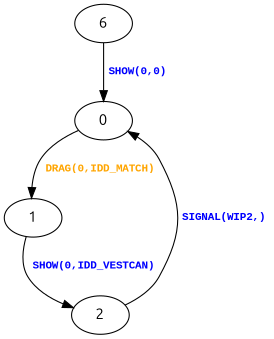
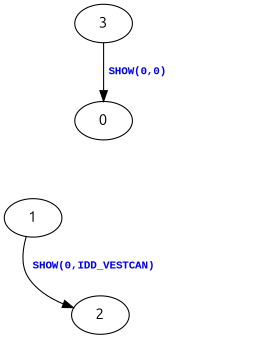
node "6": label "6" -> "3"
edge "0" -> "1": removed, label "DRAG(0,IDD_MATCH)"
edge "2" -> "0": removed, label "SIGNAL(WIP2,)"
